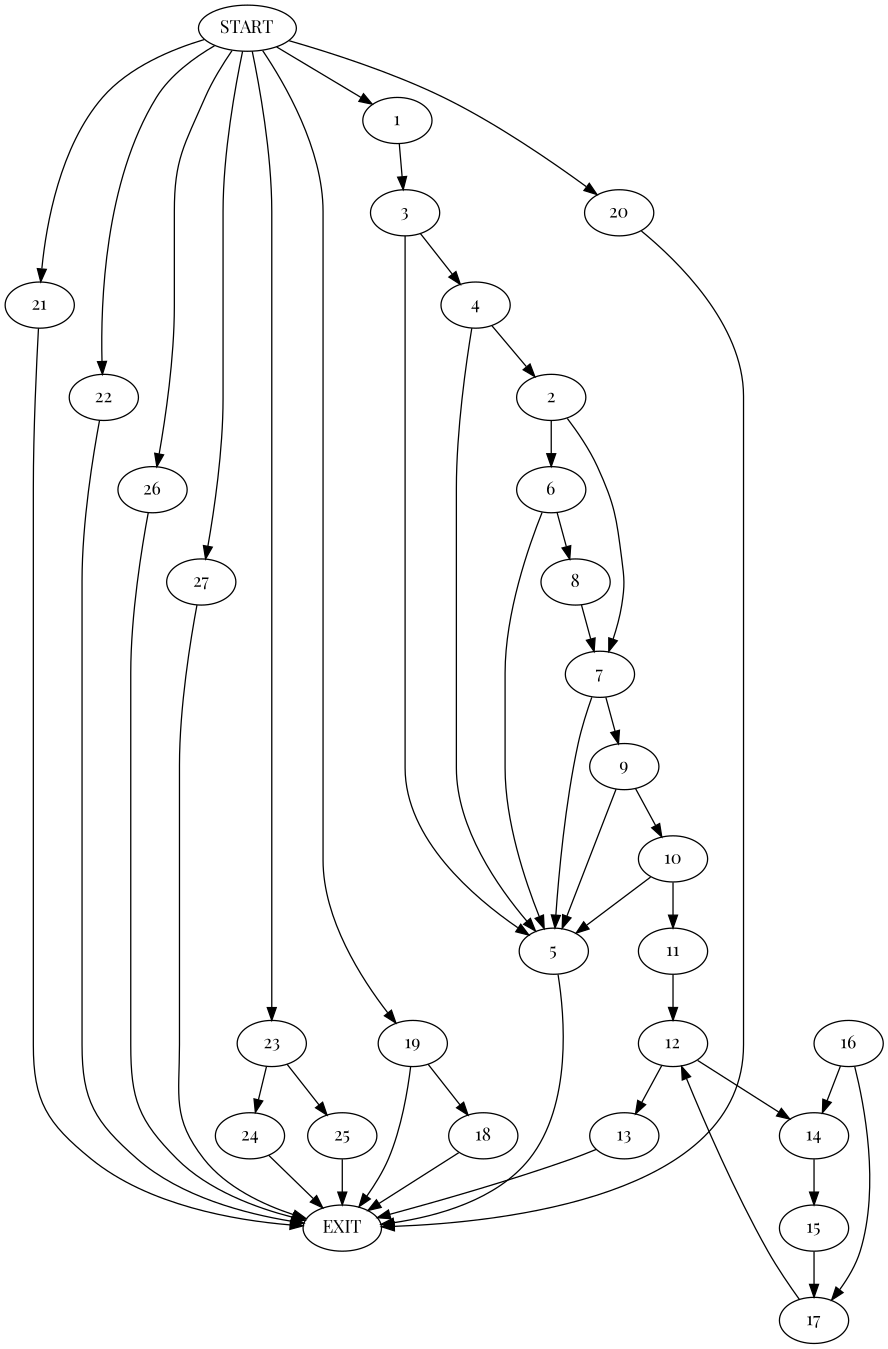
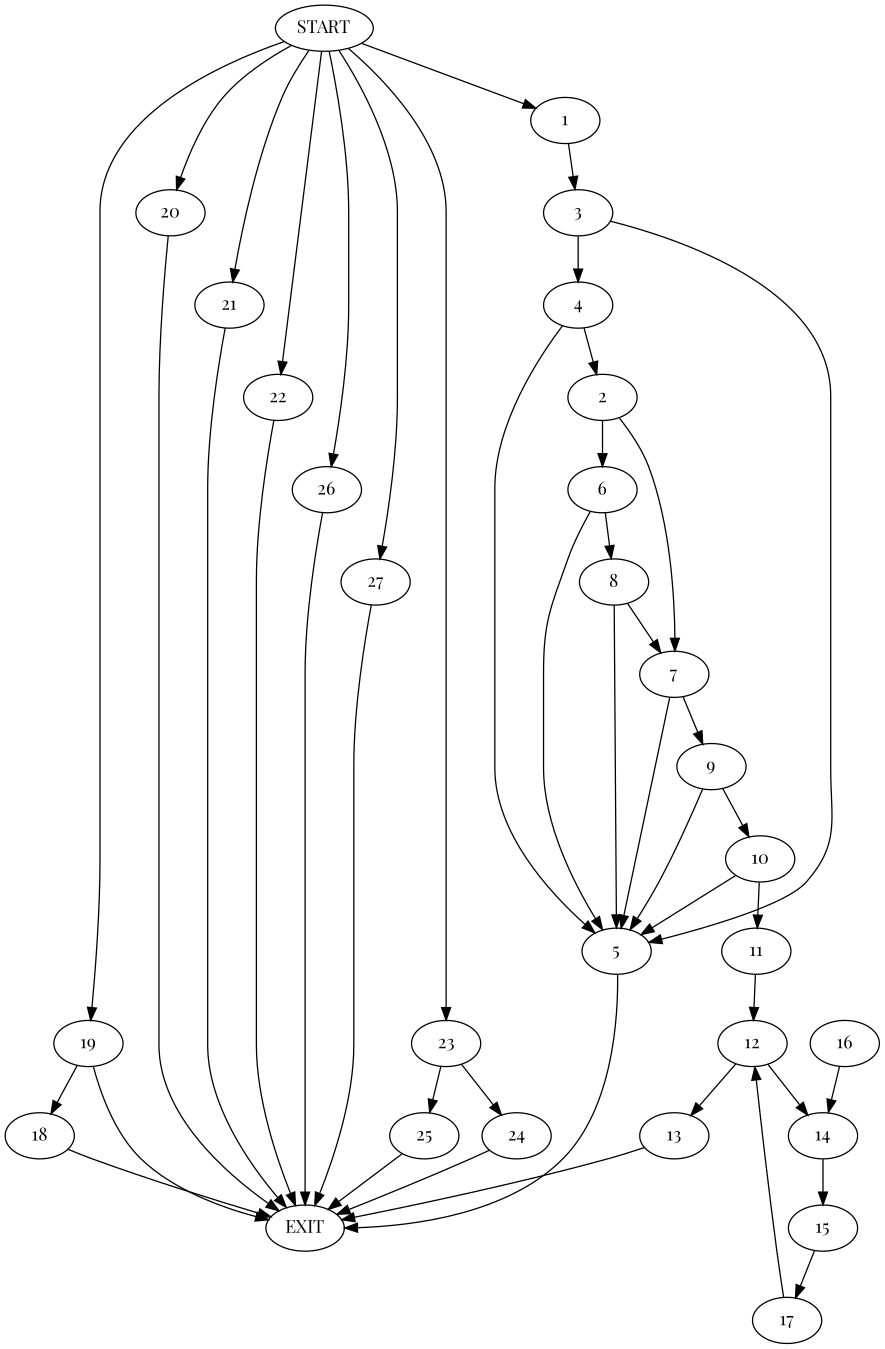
edge "8" -> "5": added
edge "16" -> "17": removed
